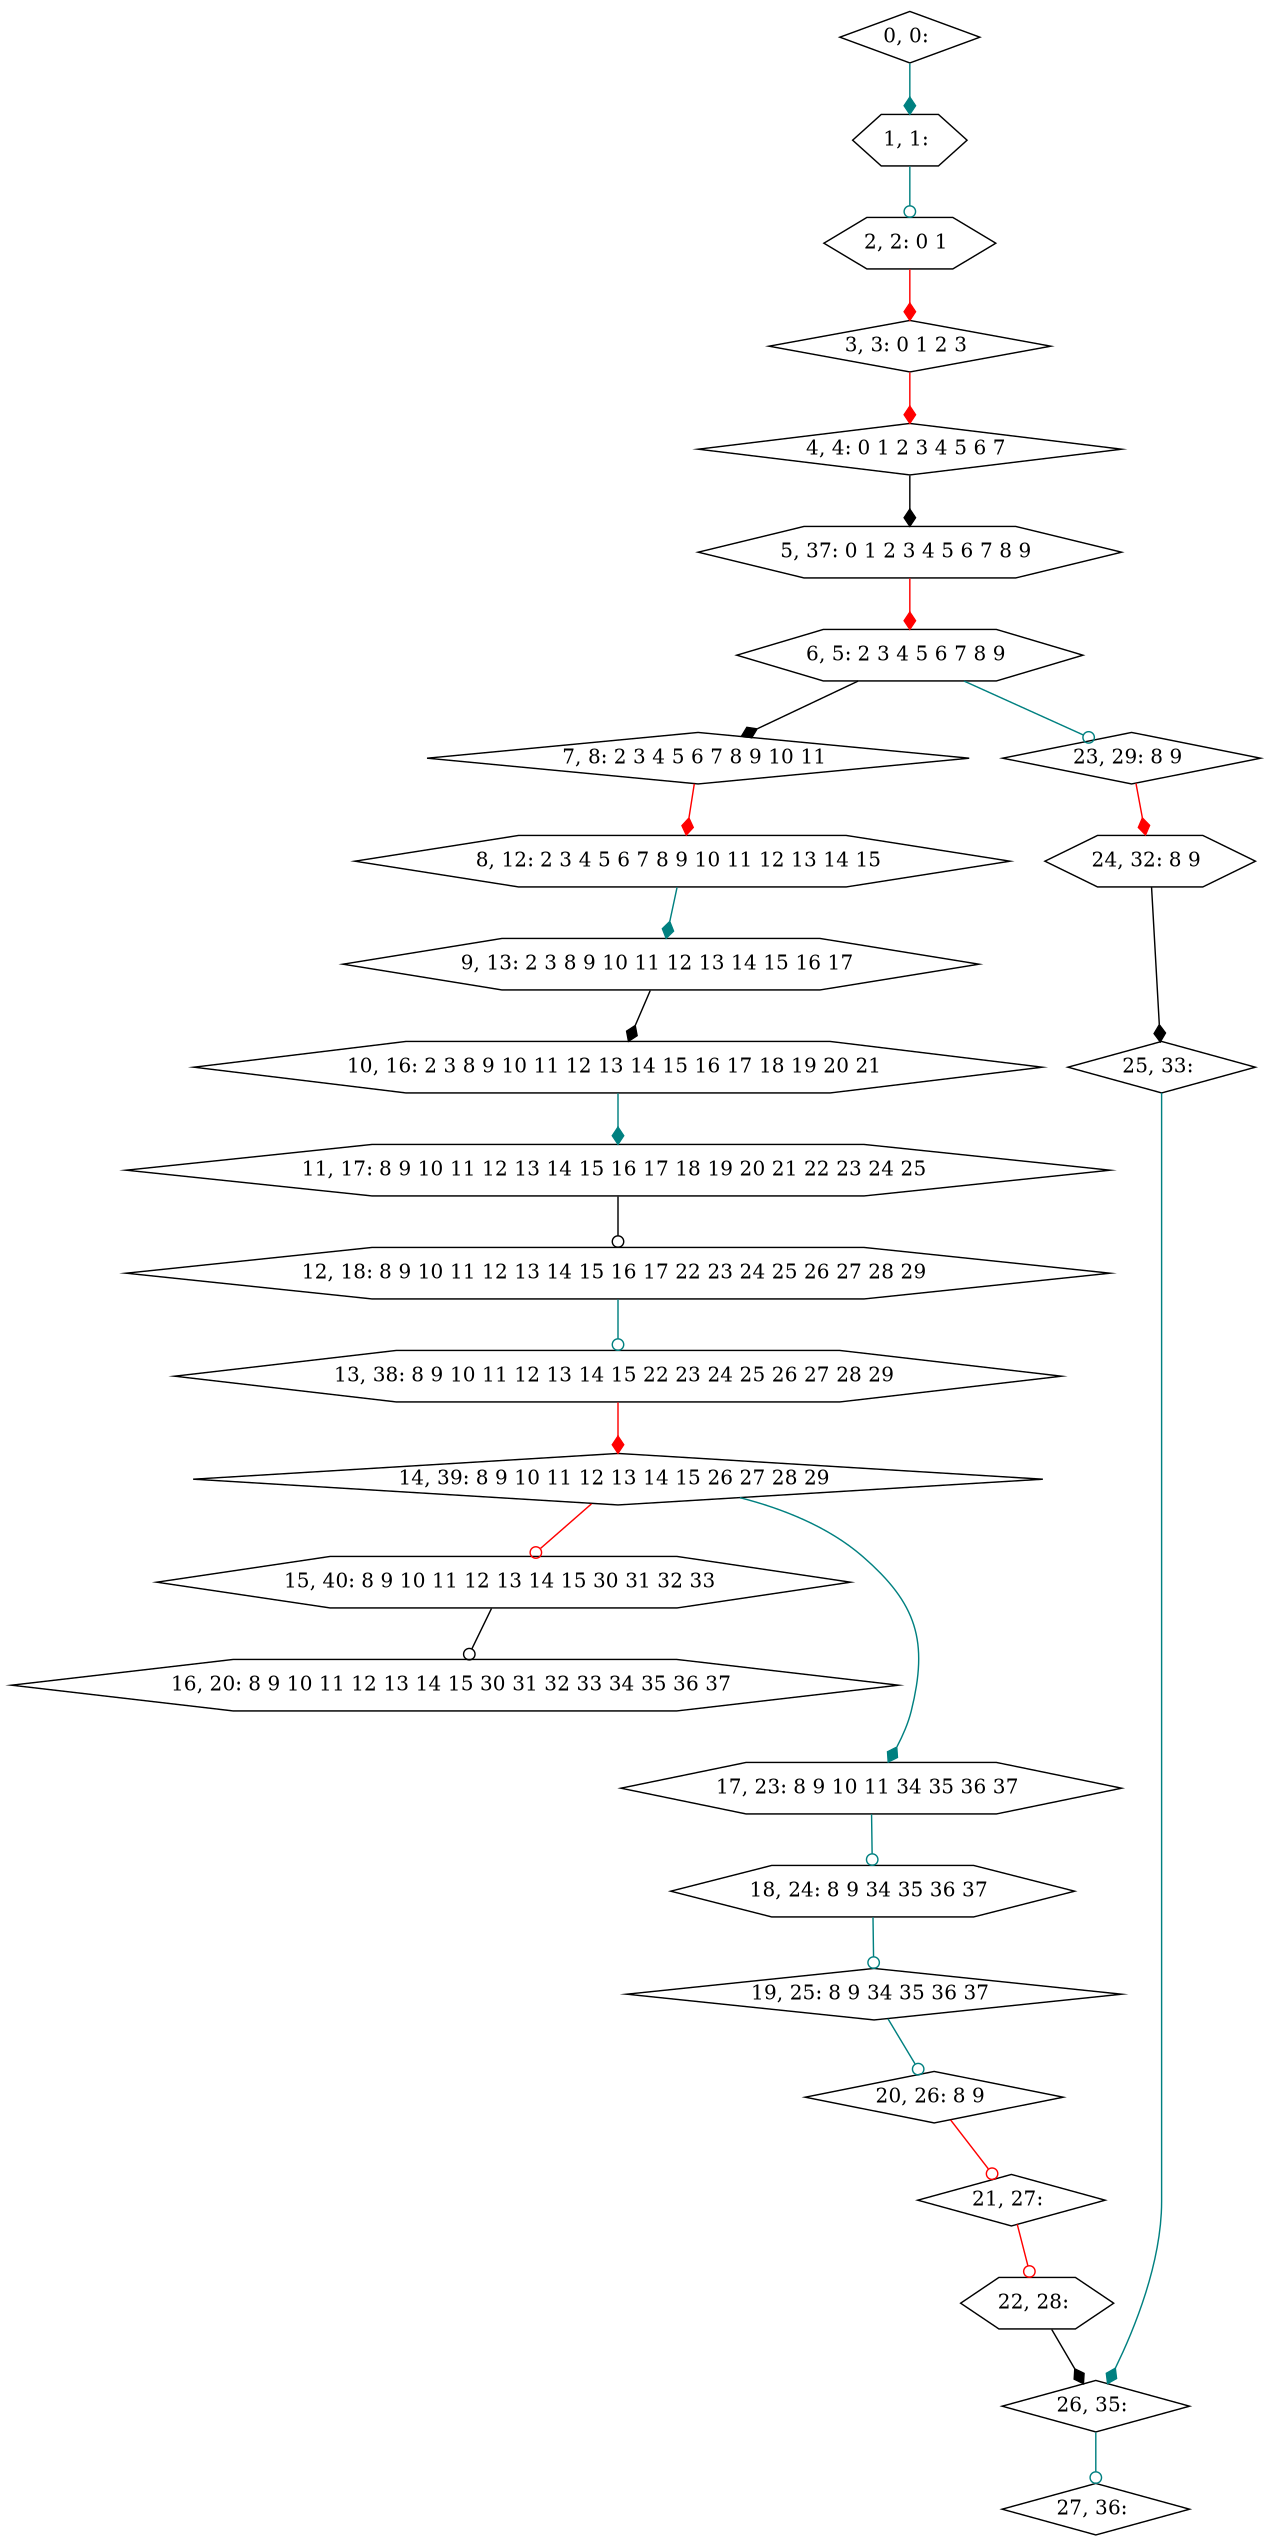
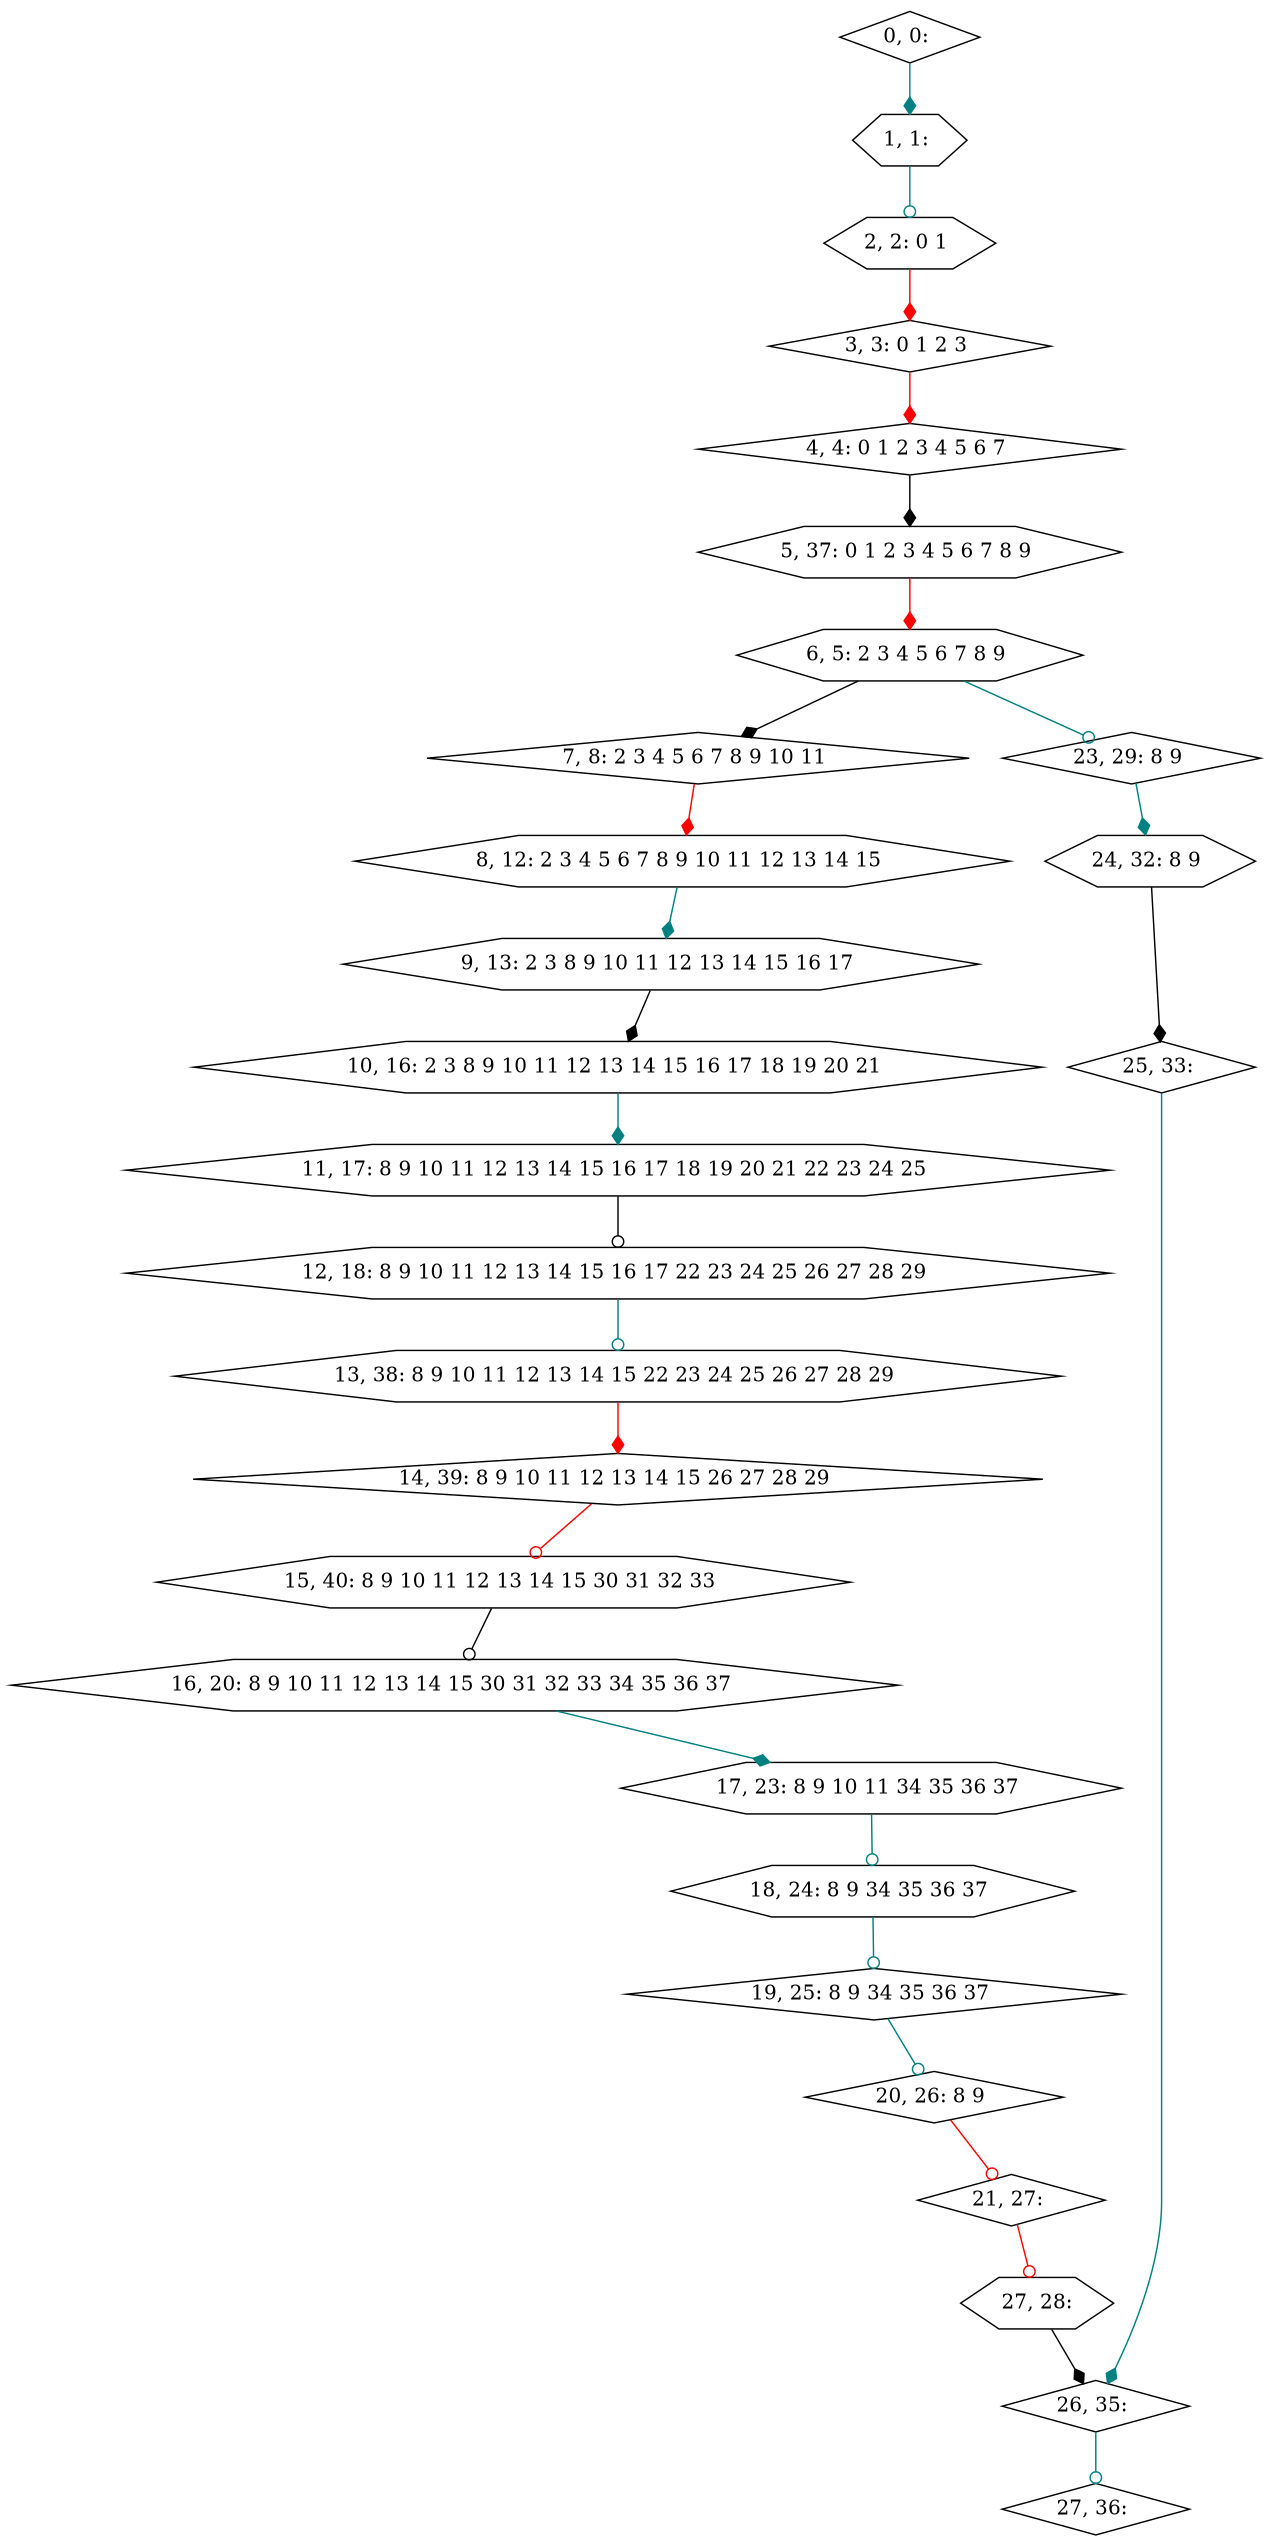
edge "23, 29: 8 9" -> "24, 32: 8 9": color red -> teal
edge "14, 39: 8 9 10 11 12 13 14 15 26 27 28 29" -> "17, 23: 8 9 10 11 34 35 36 37": now "16, 20: 8 9 10 11 12 13 14 15 30 31 32 33 34 35 36 37" -> "17, 23: 8 9 10 11 34 35 36 37"
node "22, 28:": label "22, 28:" -> "27, 28:"
